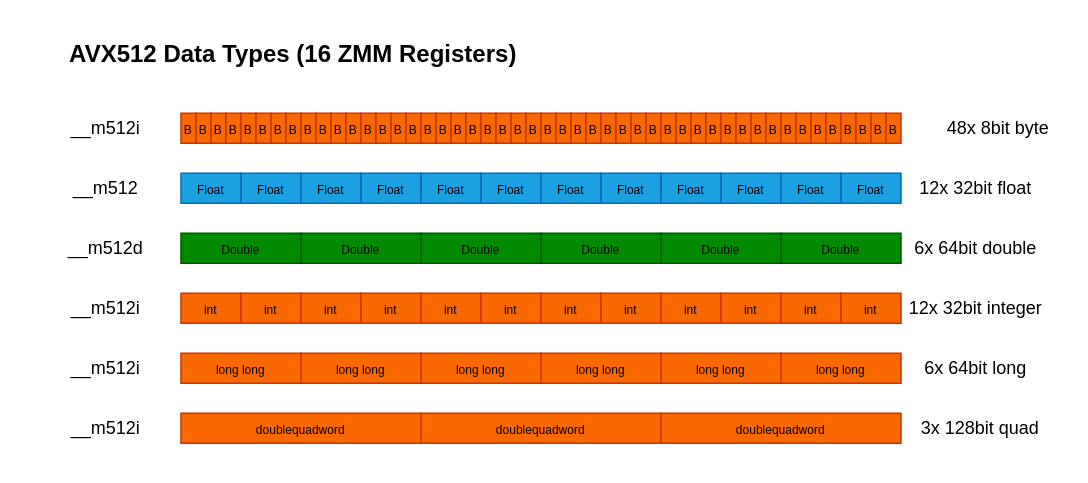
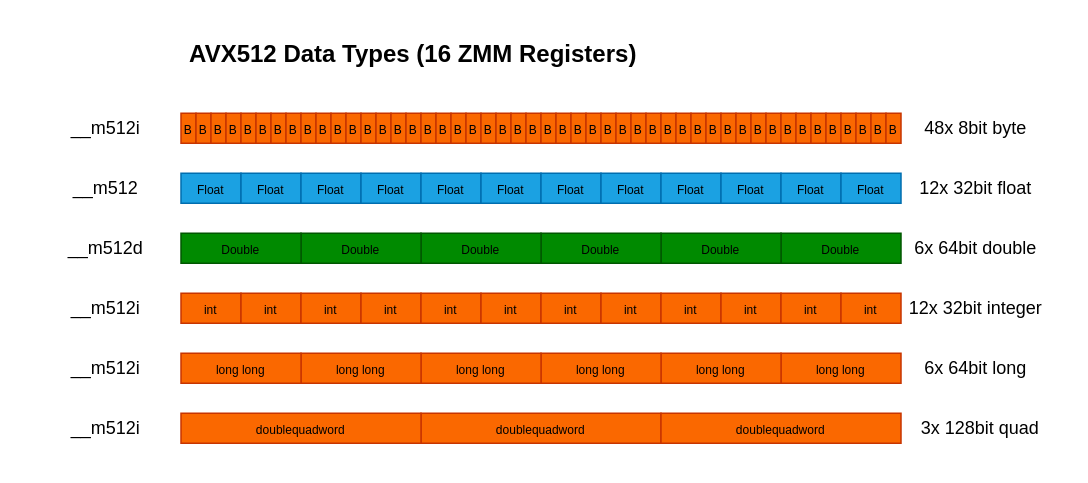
node "AVX512 Data Types (16 ZMM Registers)": moved (293, 53) -> (413, 53)
node "48x 8bit byte": moved (998, 128) -> (976, 128)
